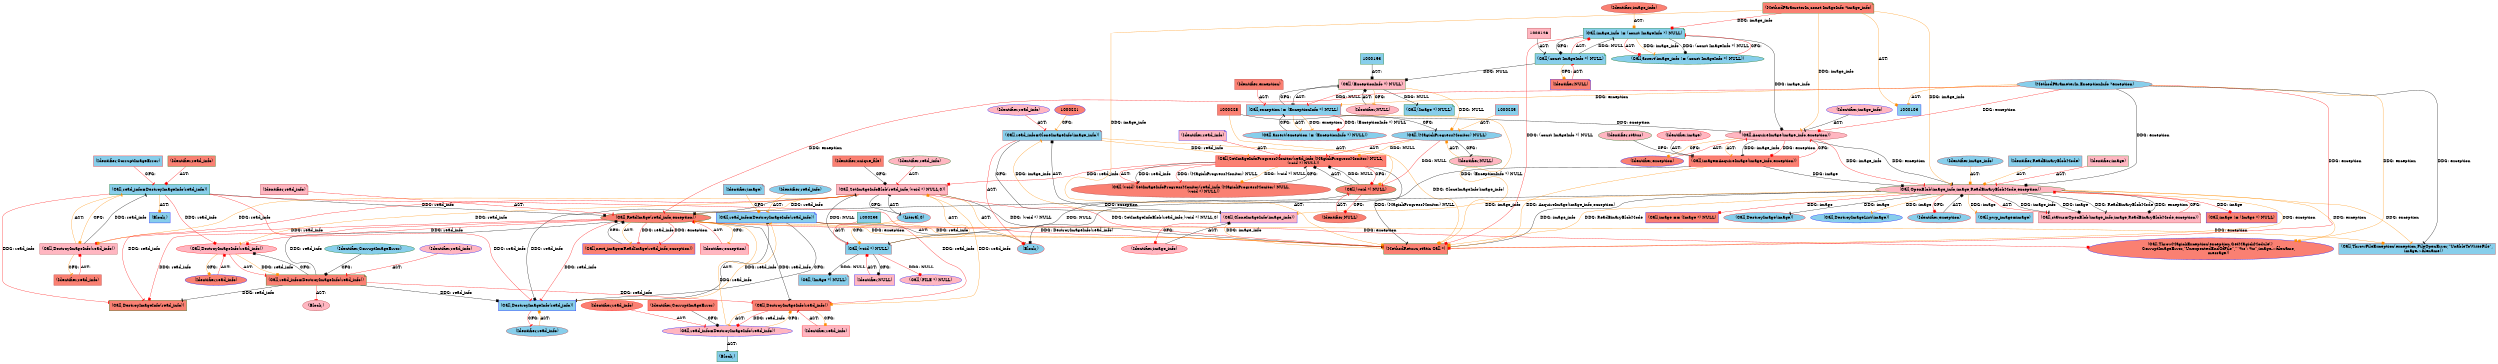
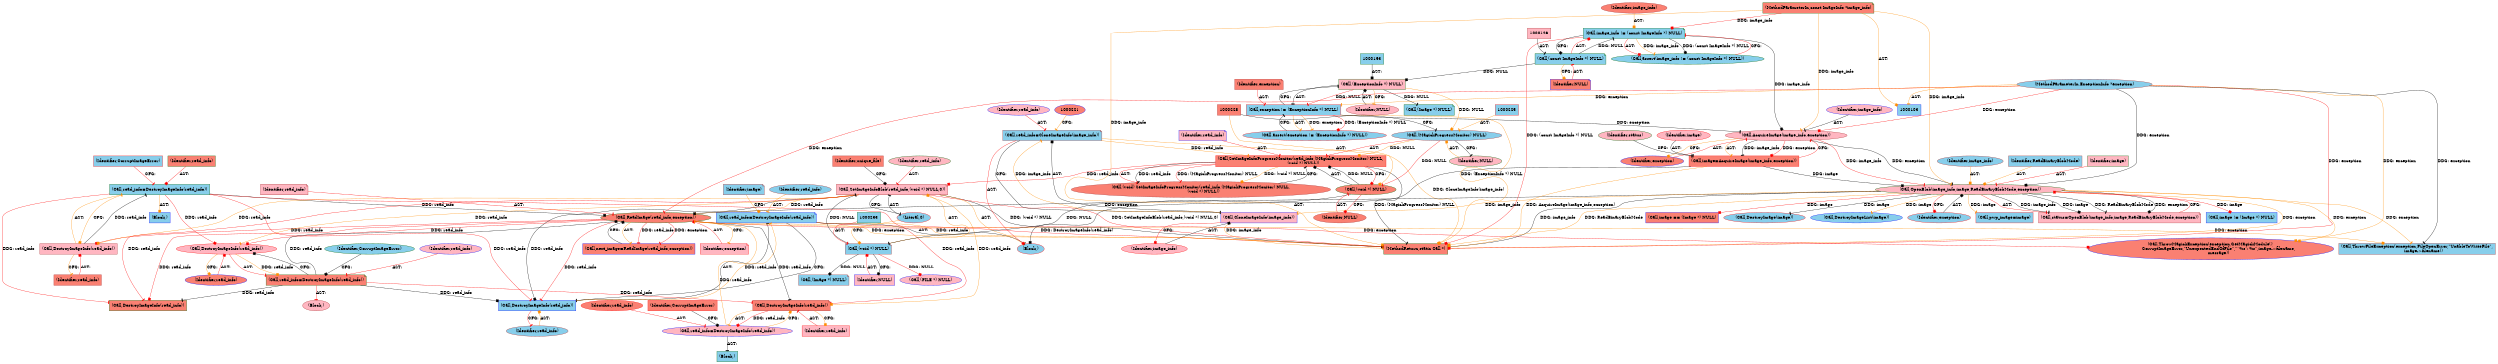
node "(Call,image != (Image *) NULL)": fillcolor salmon -> skyblue
